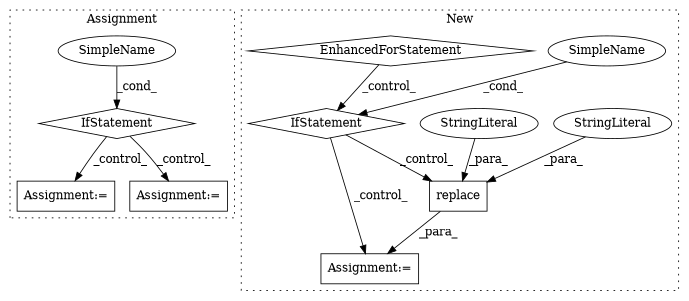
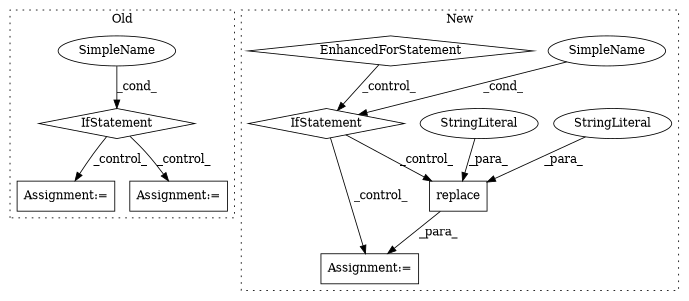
cluster "Assignment": label "Assignment" -> "Old"
